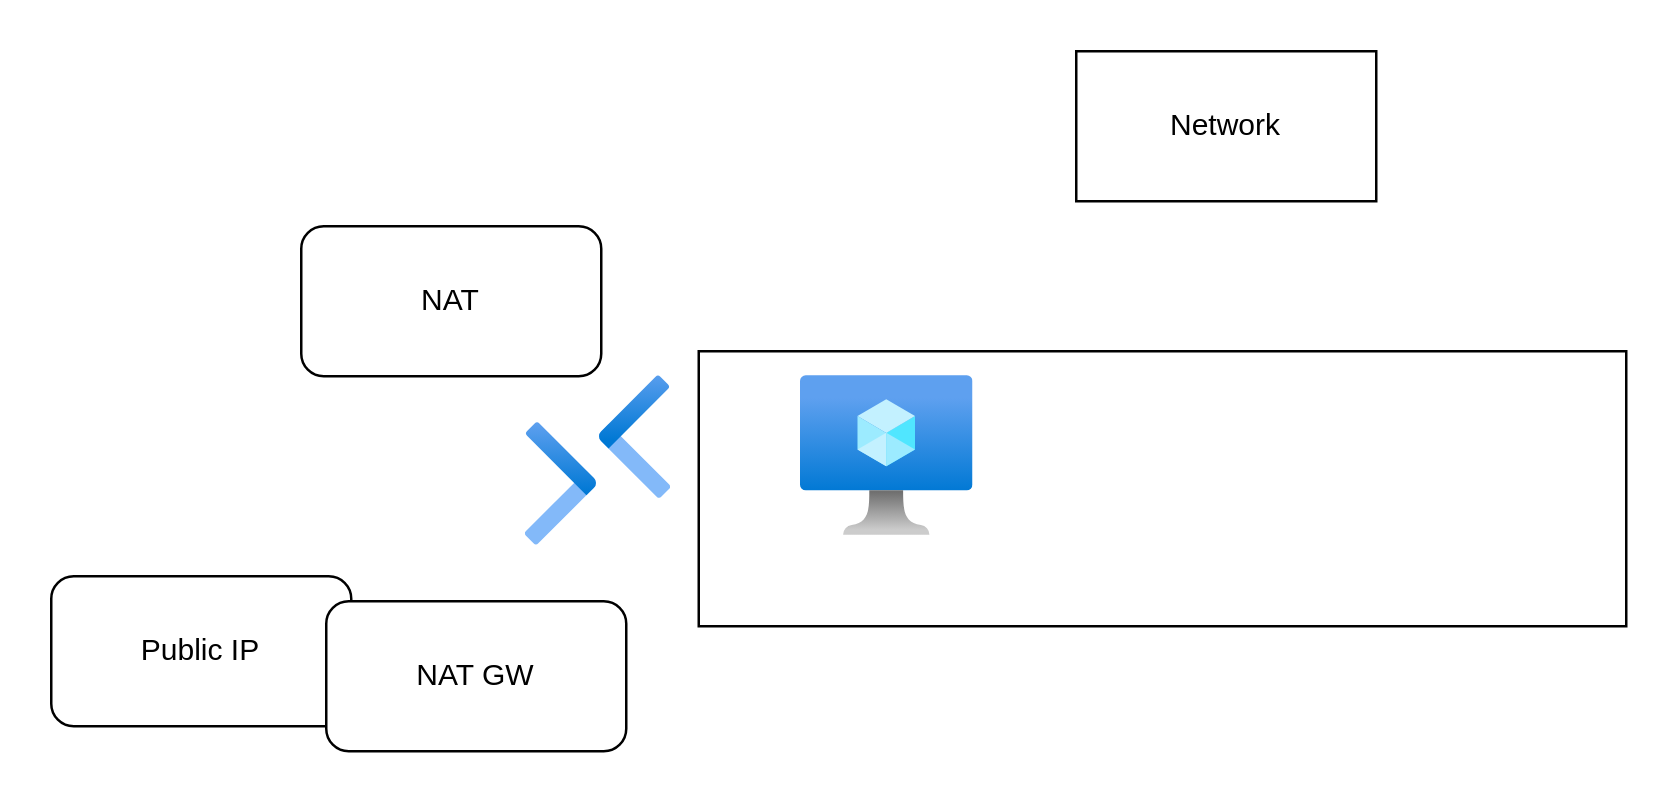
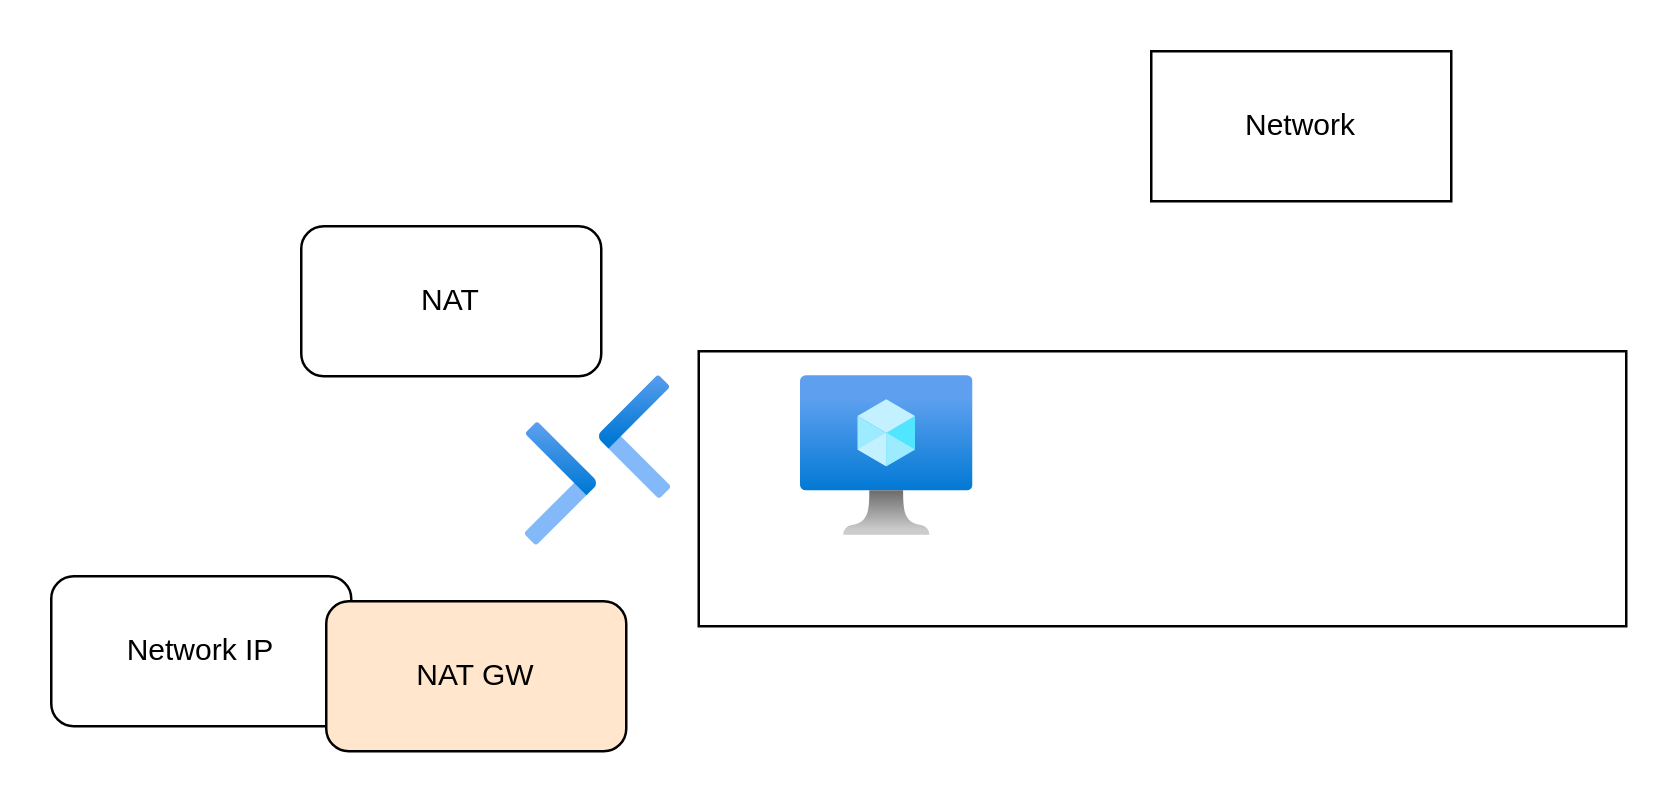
node "Network": moved (1226, 126) -> (1301, 126)
node "Public IP": label "Public IP" -> "Network IP"
node "NAT GW": fillcolor #ffffff -> #ffe6cc
